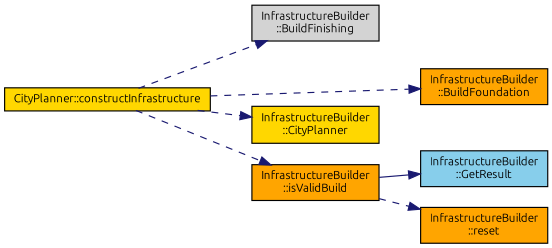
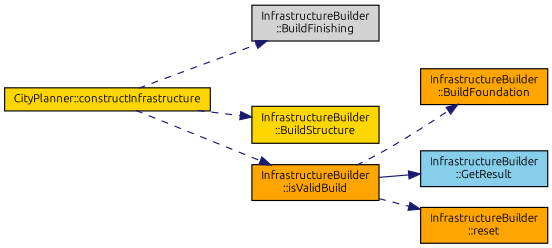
edge "CityPlanner::constructInfrastructure" -> "InfrastructureBuilder ::BuildFoundation": now "InfrastructureBuilder ::isValidBuild" -> "InfrastructureBuilder ::BuildFoundation"
node "InfrastructureBuilder ::CityPlanner": label "InfrastructureBuilder ::CityPlanner" -> "InfrastructureBuilder ::BuildStructure"
